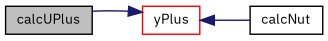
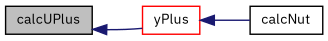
edge "calcUPlus" -> "yPlus": reversed
